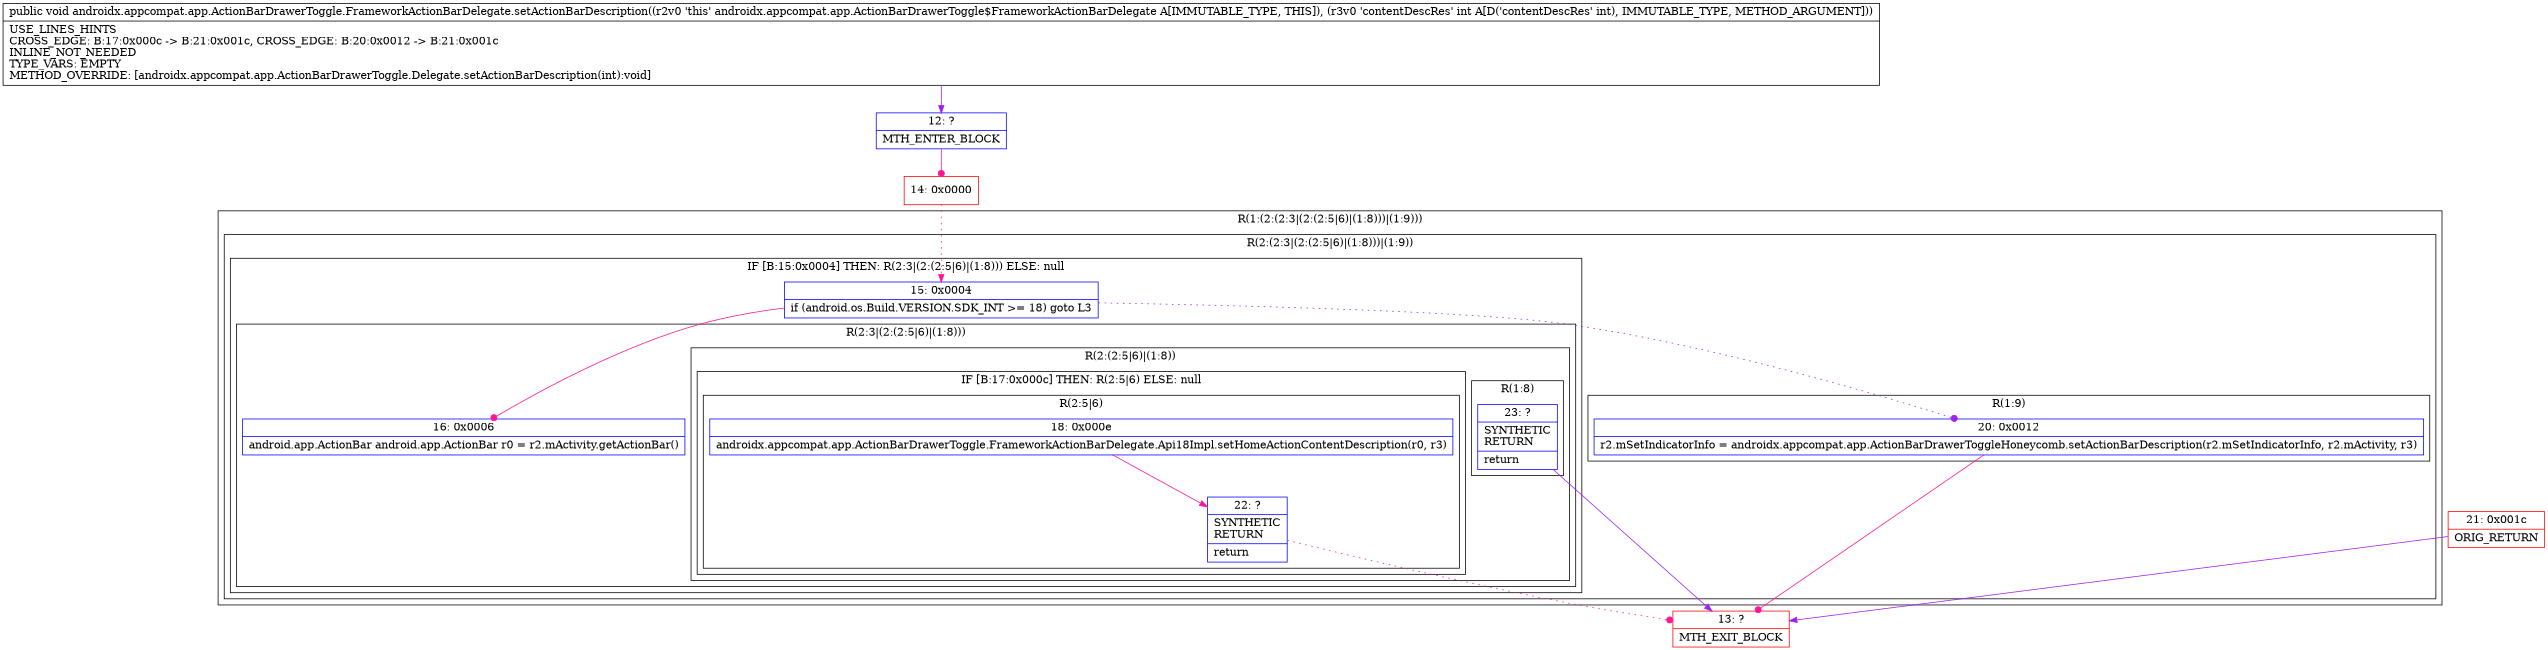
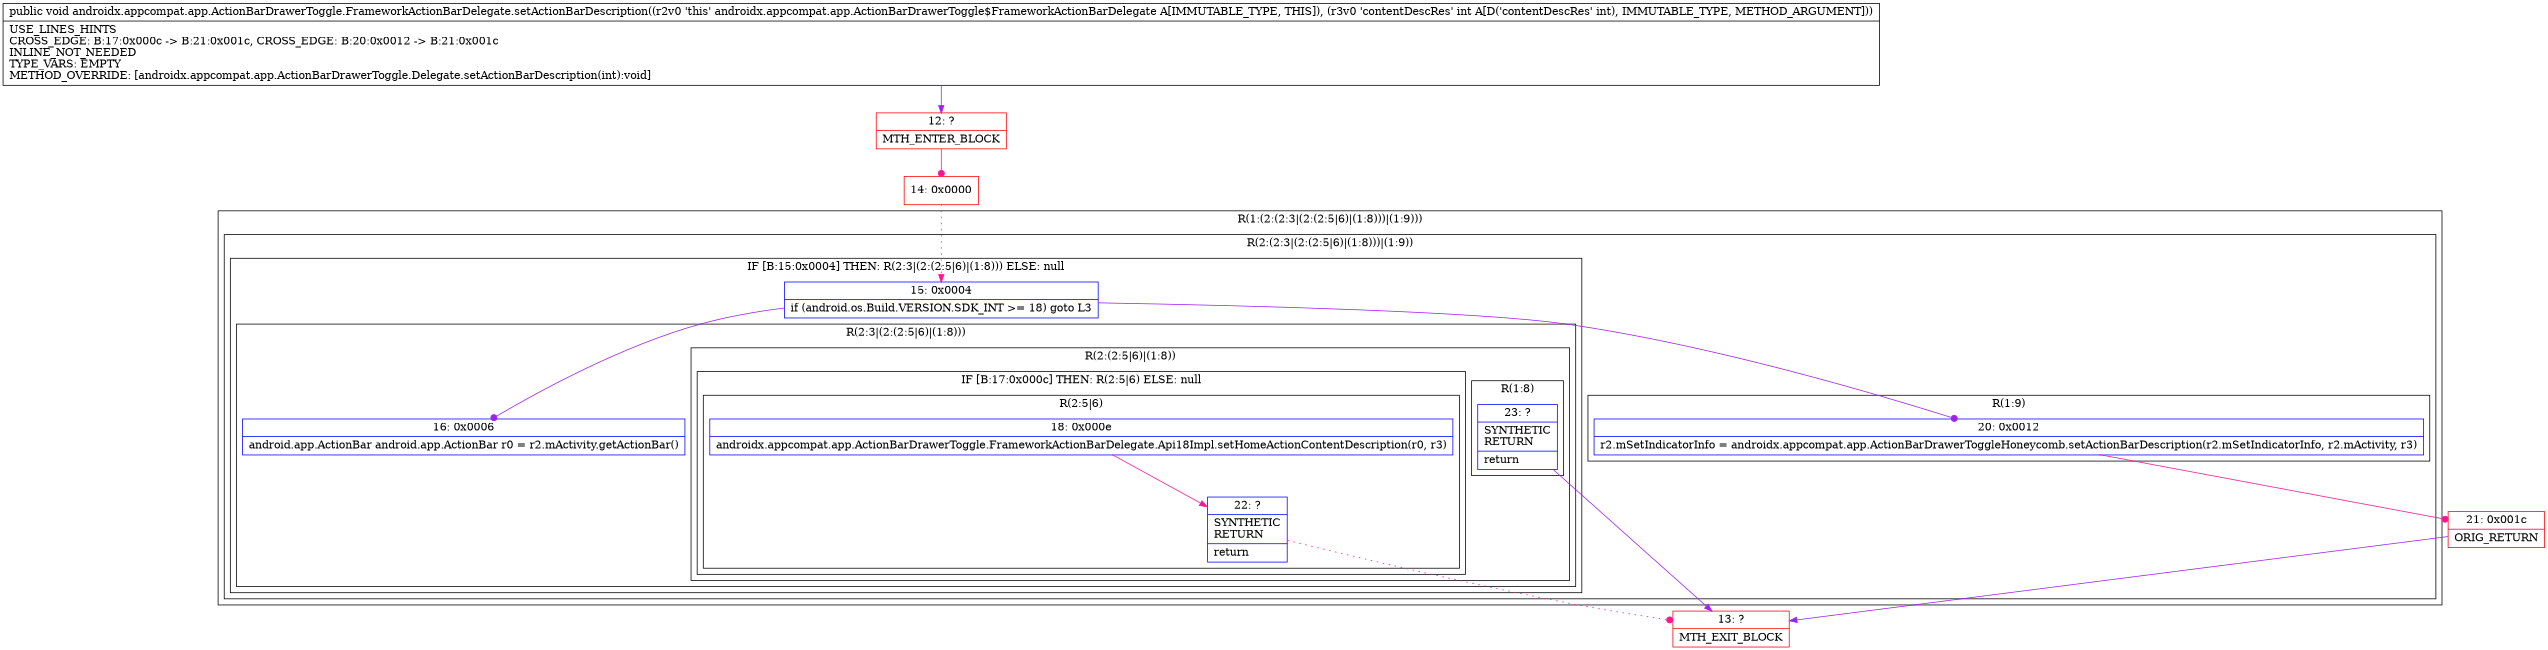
node "12: ?": color blue -> red
edge "15: 0x0004" -> "20: 0x0012": style dotted -> solid
edge "15: 0x0004" -> "16: 0x0006": color deeppink -> purple
edge "20: 0x0012" -> "13: ?": now "20: 0x0012" -> "21: 0x001c"
